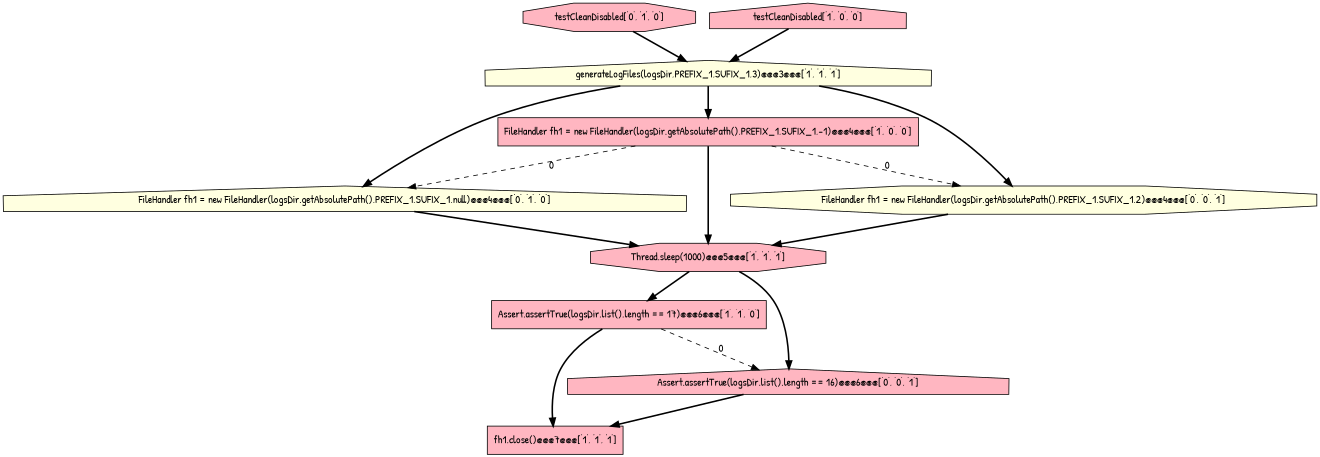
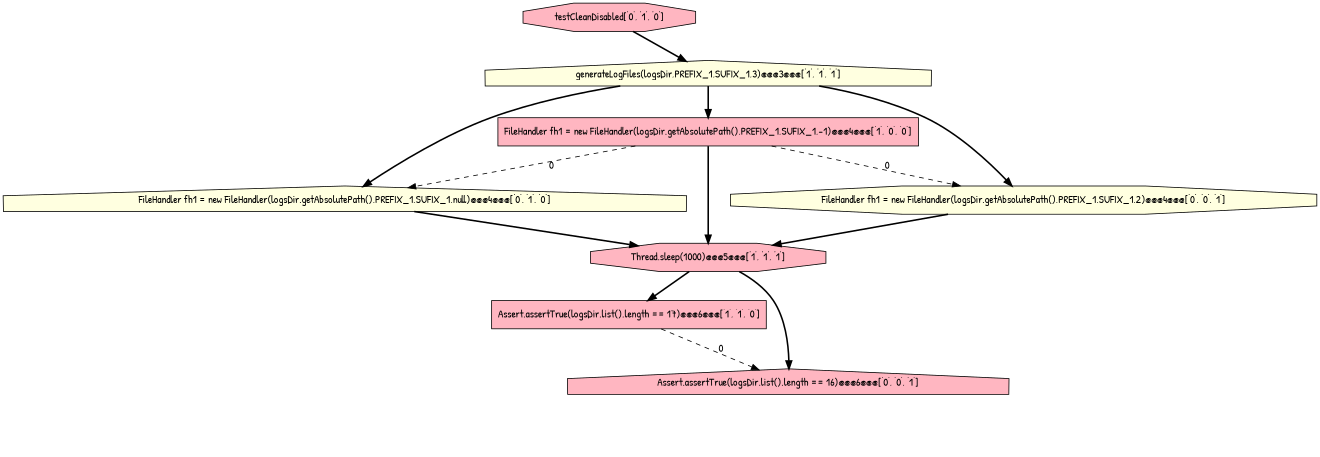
node "testCleanDisabled['1', '0', '0']": removed
node "fh1.close()@@@7@@@['1', '1', '1']": removed
